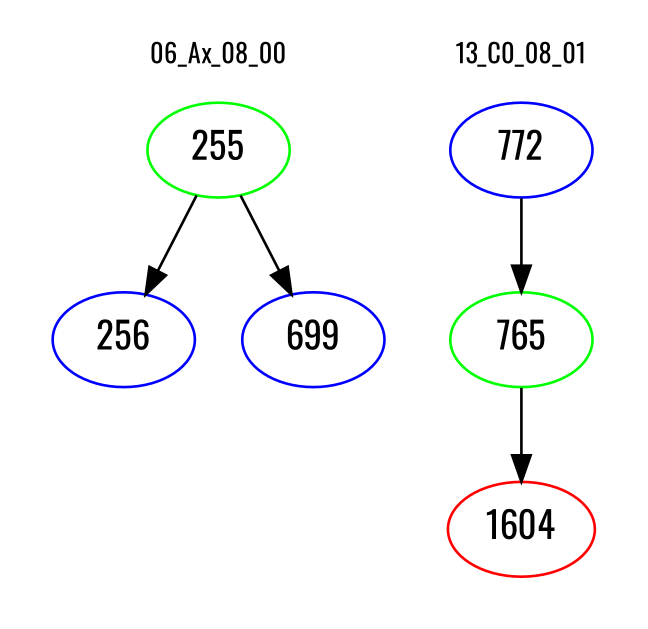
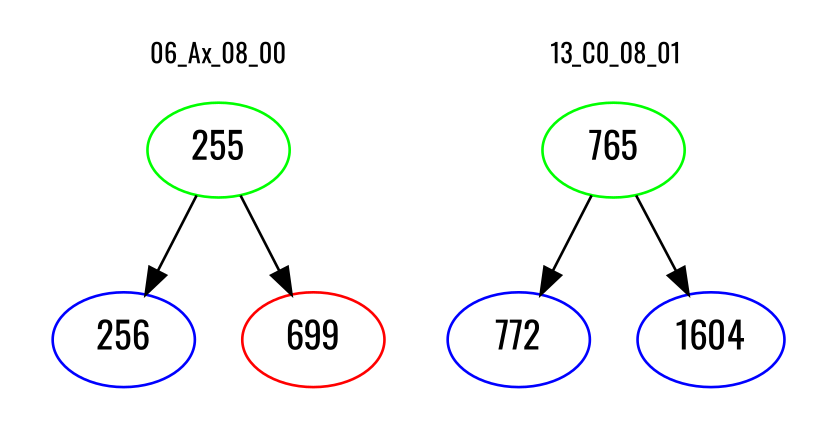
edge "772" -> "765": reversed
node "699": color blue -> red
node "1604": color red -> blue
